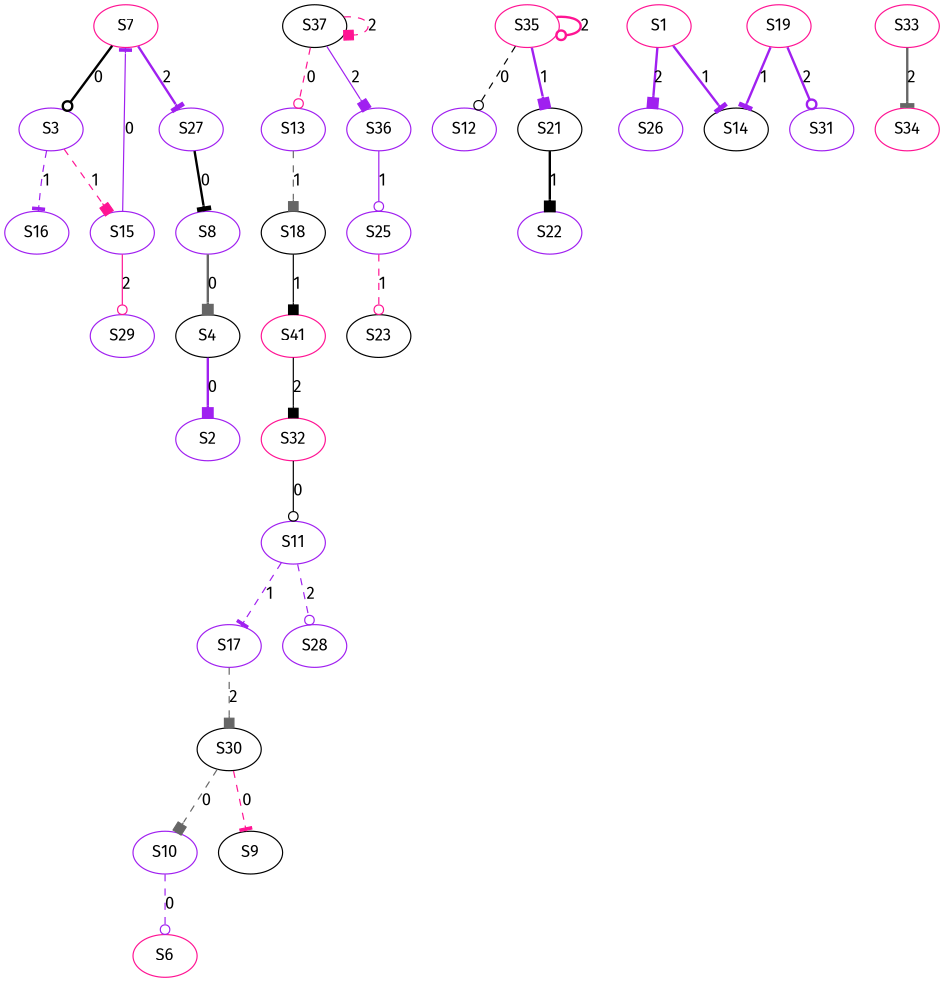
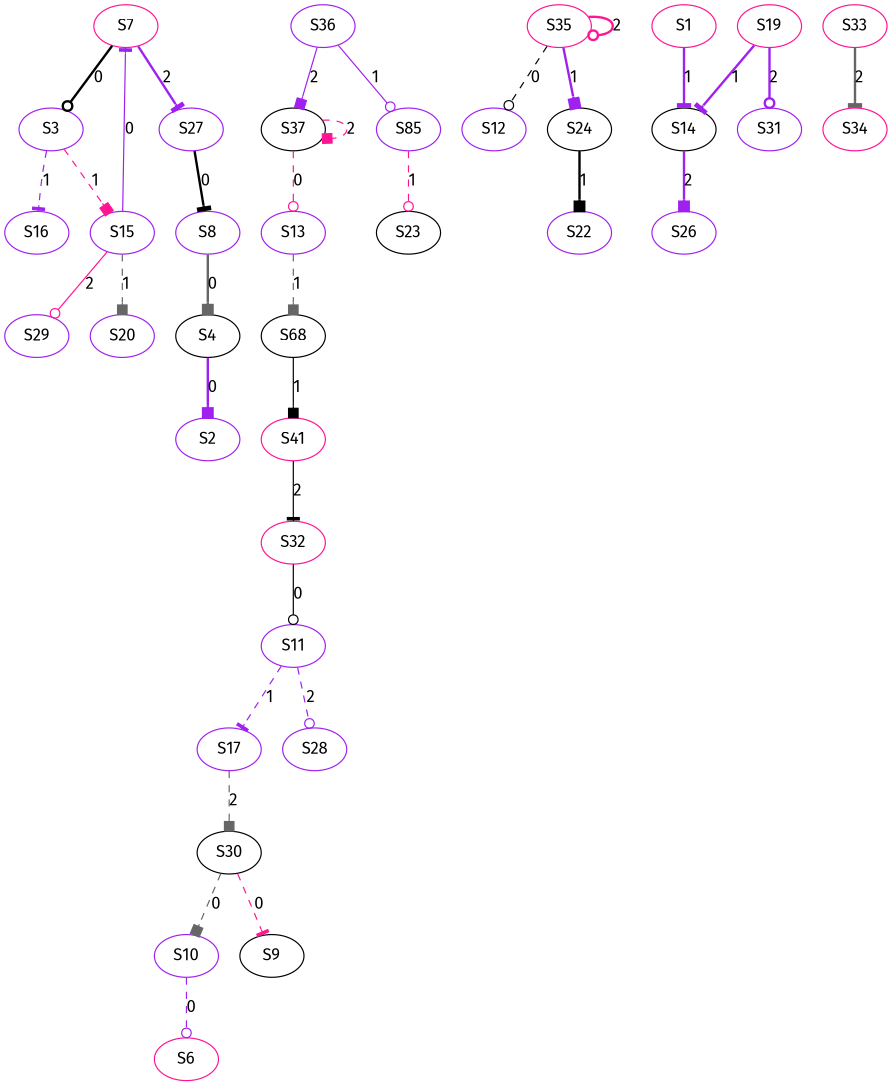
edge "S1" -> "S26": now "S14" -> "S26"
edge "S37" -> "S36": reversed
node "S21": label "S21" -> "S24"
node "S18": label "S18" -> "S68"
node "S25": label "S25" -> "S85"
node "S20": added
edge "S41" -> "S32": arrowhead box -> tee
